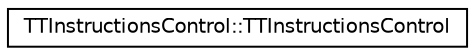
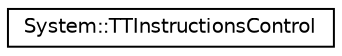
node "TTInstructionsControl::TTInstructionsControl": label "TTInstructionsControl::TTInstructionsControl" -> "System::TTInstructionsControl"
